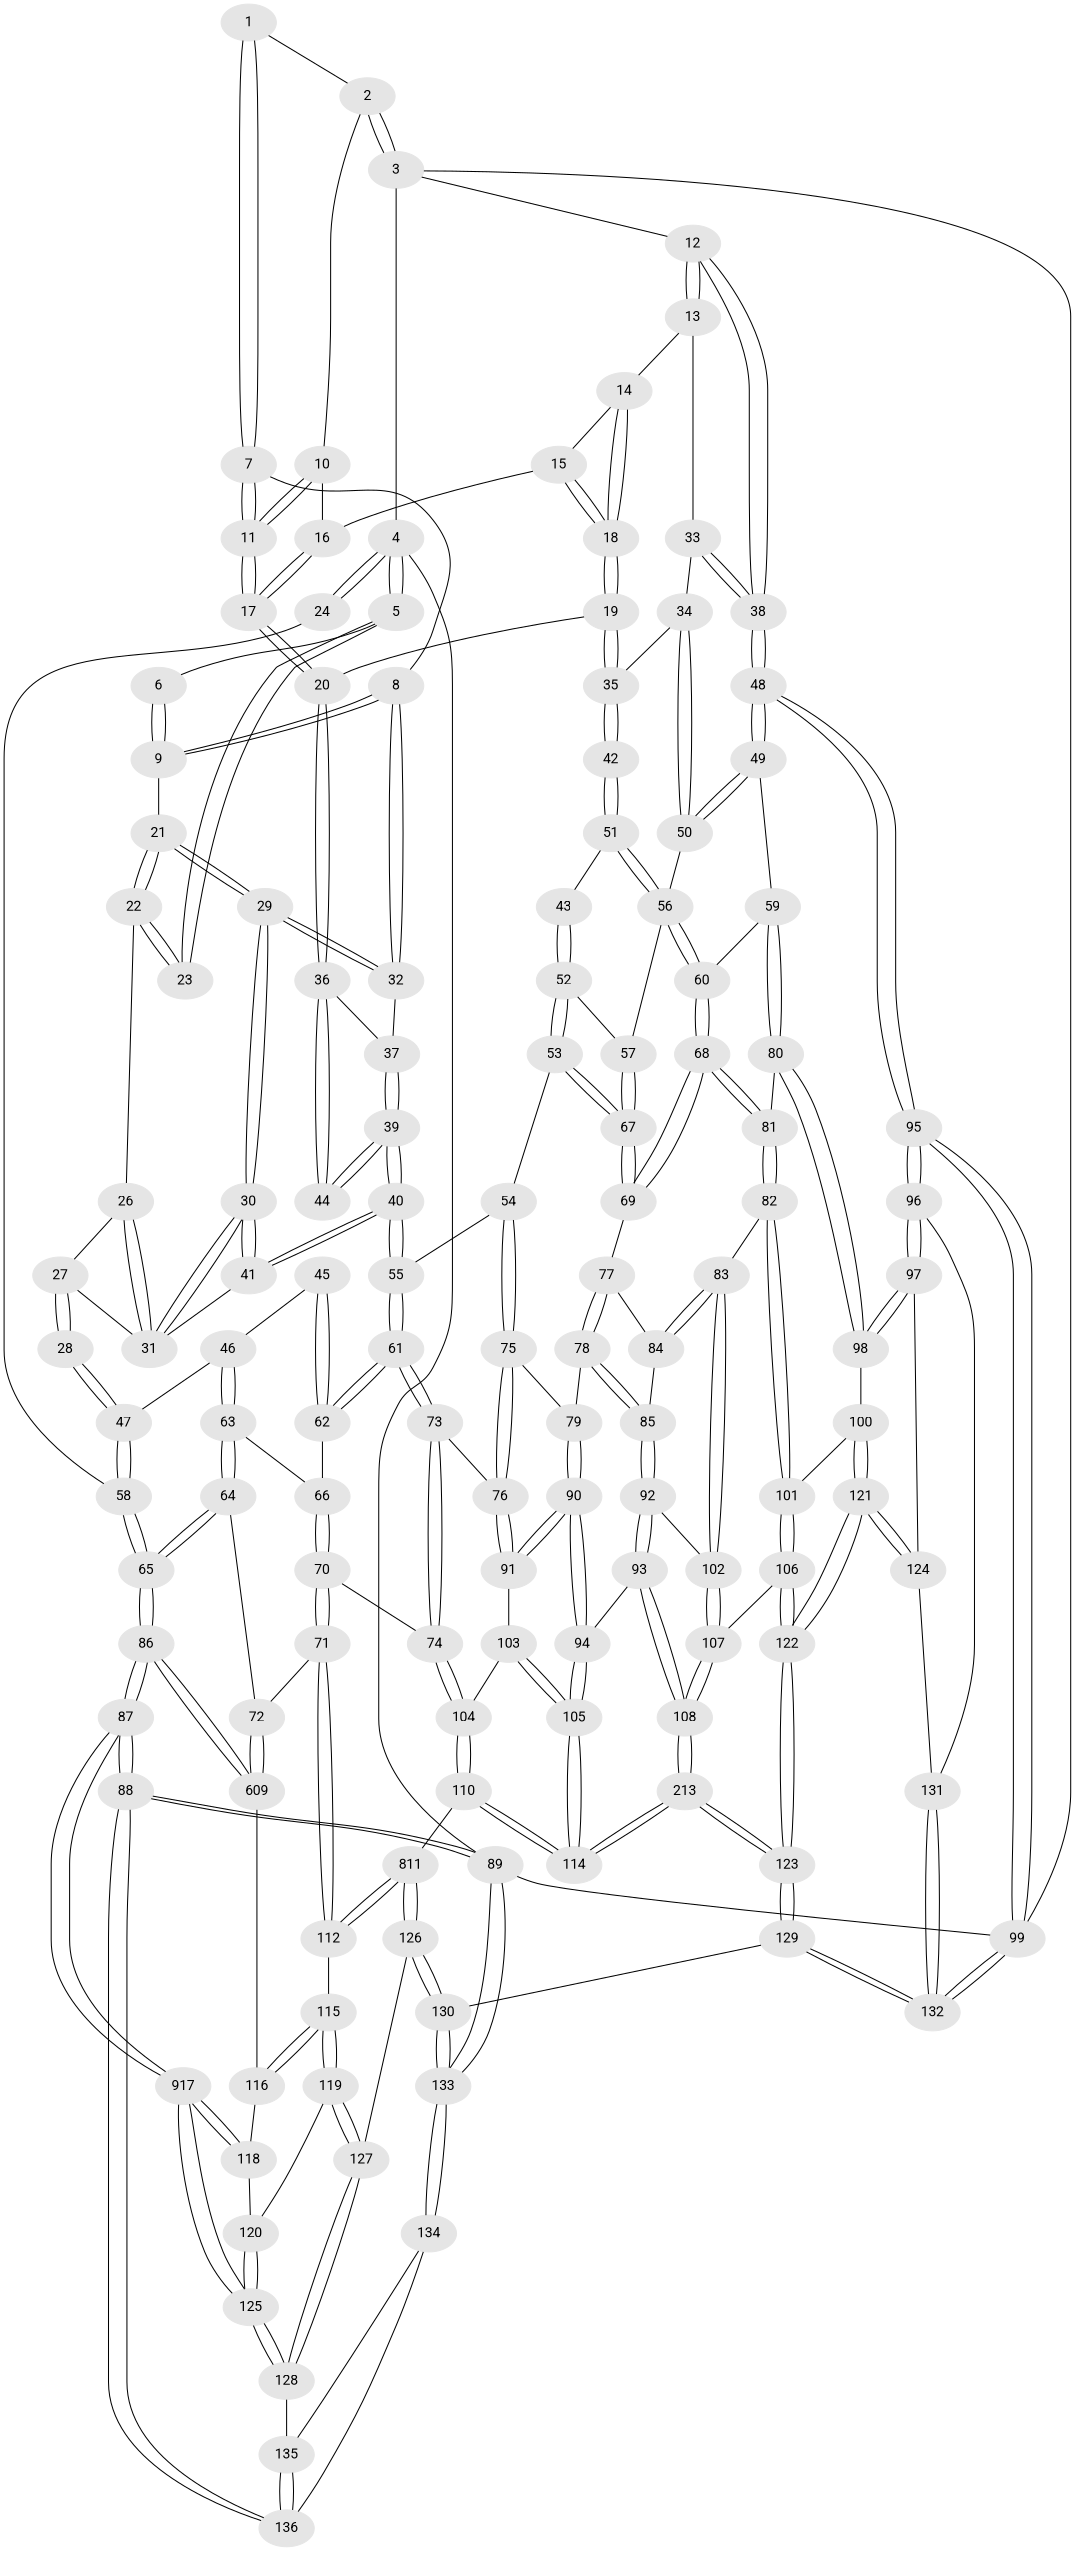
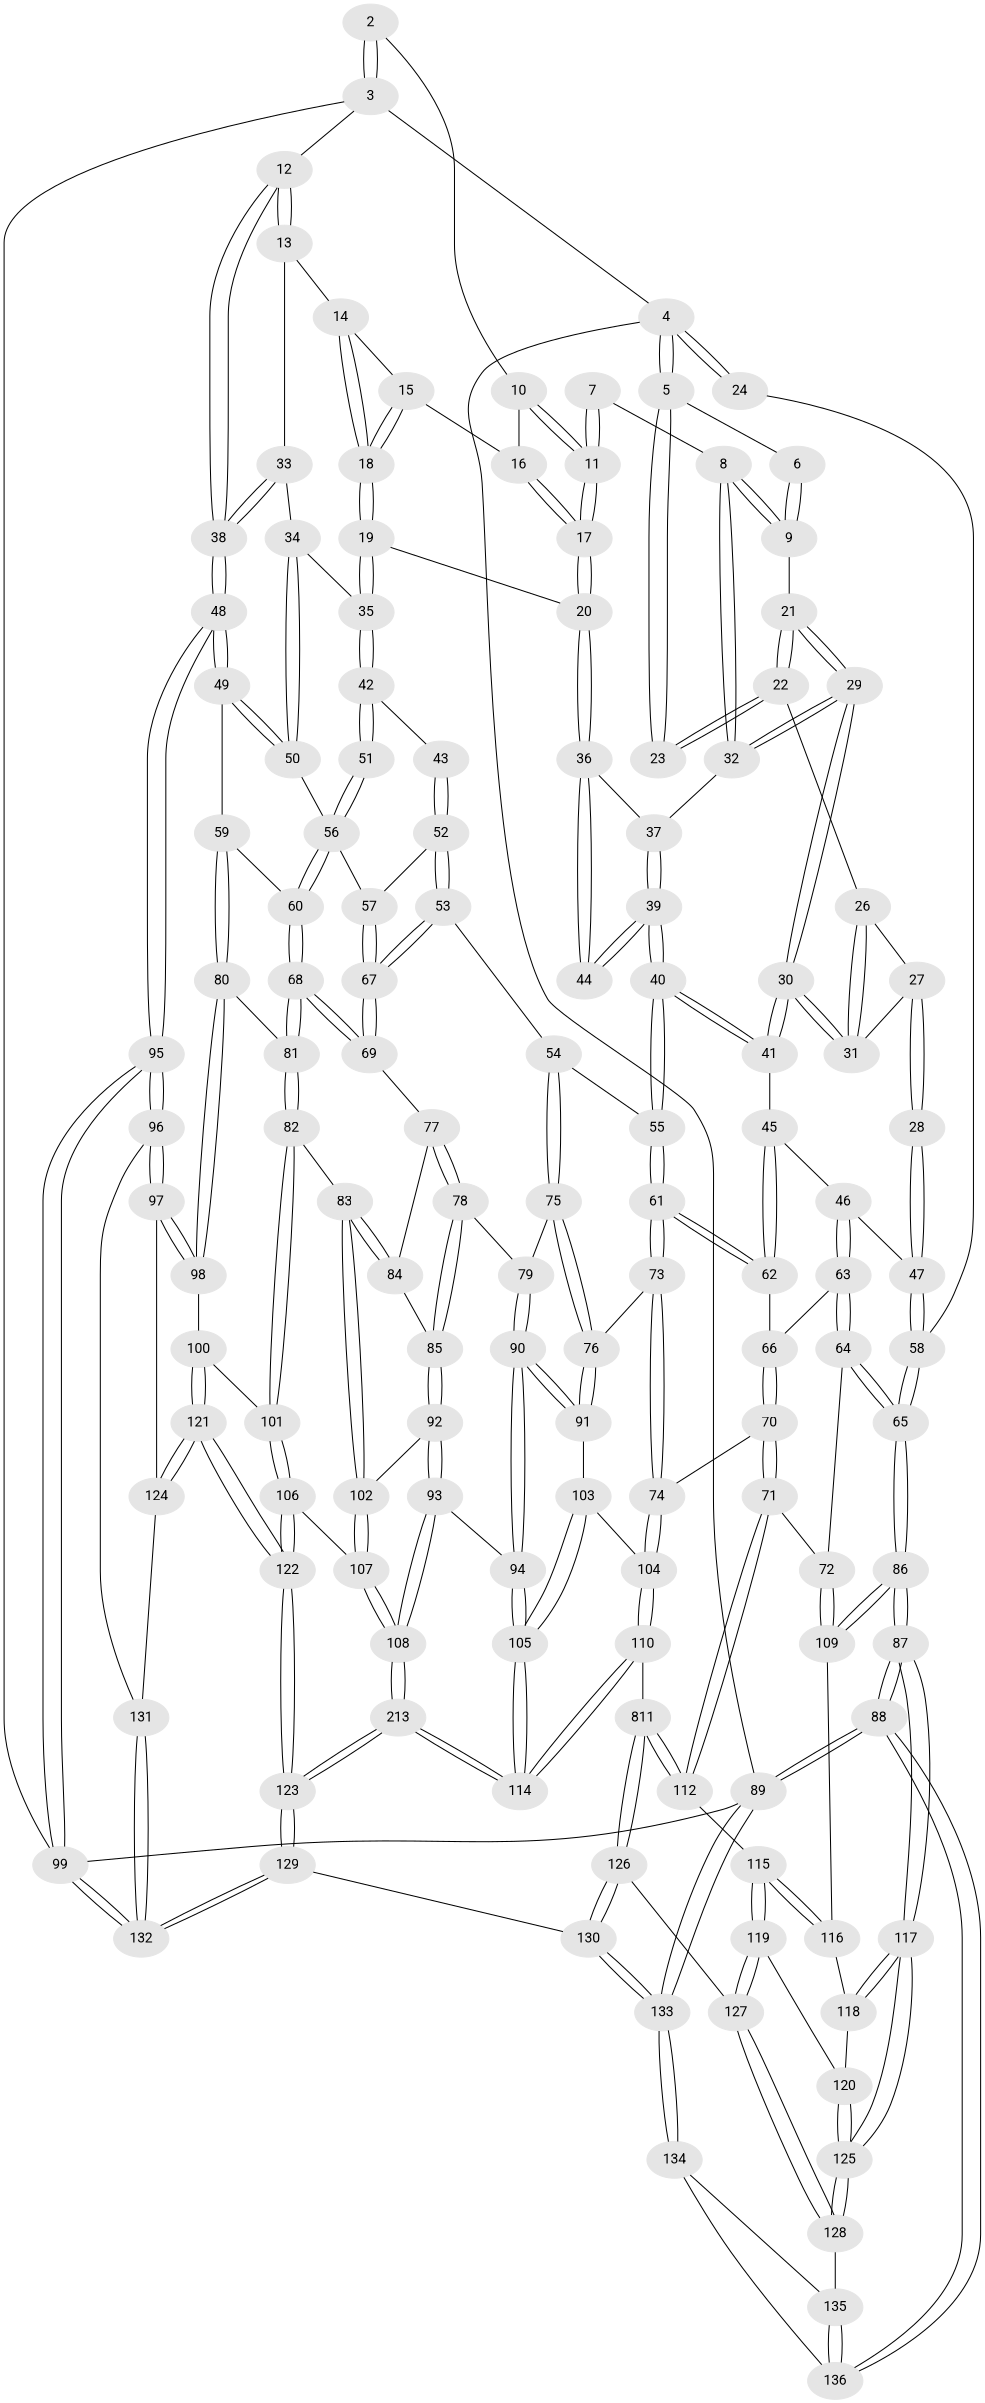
node "1": removed
edge "51" -- "43": now "42" -- "43"
edge "41" -- "31": now "41" -- "45"
node "609": label "609" -> "109"
node "917": label "917" -> "117"
